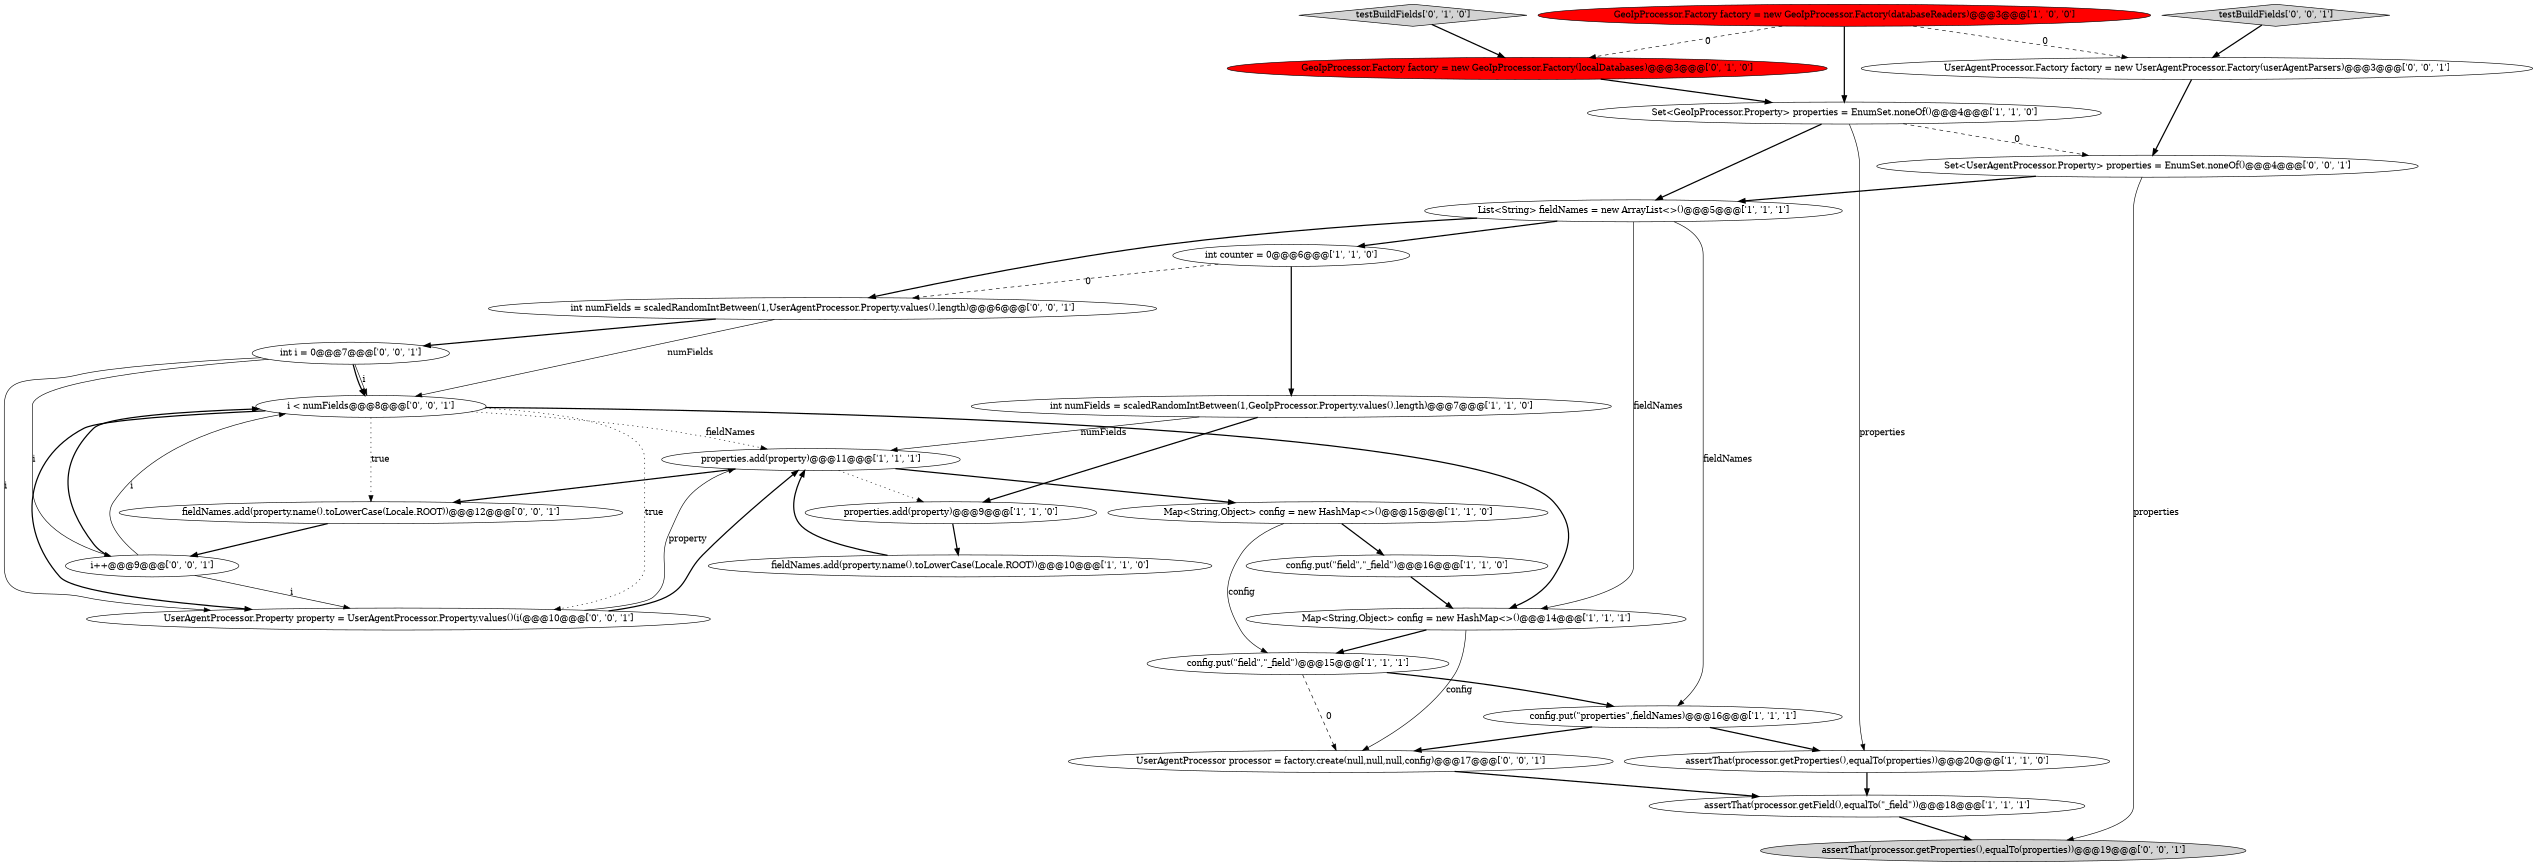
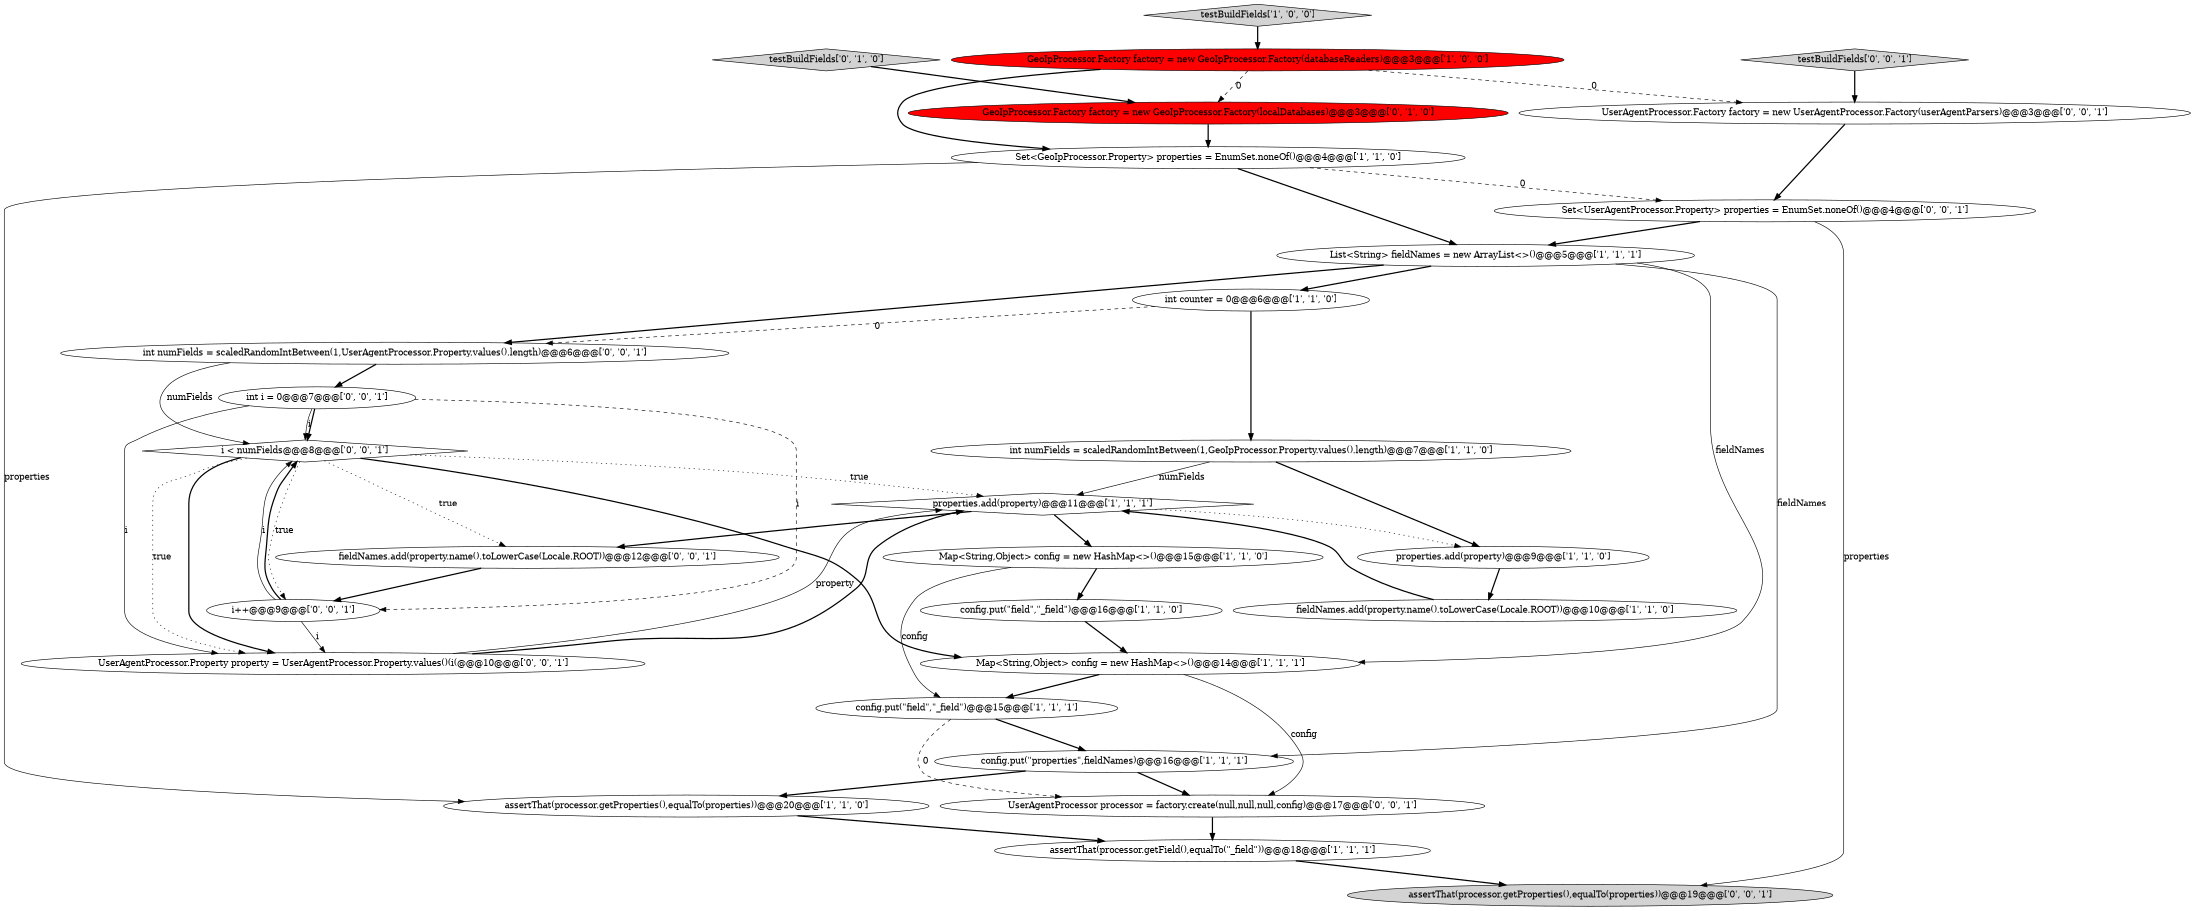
node "testBuildFields['1', '0', '0']": added
edge "int i = 0@@@7@@@['0', '0', '1']" -> "i++@@@9@@@['0', '0', '1']": style solid -> dashed
node "i < numFields@@@8@@@['0', '0', '1']": shape ellipse -> diamond
edge "i < numFields@@@8@@@['0', '0', '1']" -> "properties.add(property)@@@11@@@['1', '1', '1']": label "fieldNames" -> "true"
node "properties.add(property)@@@11@@@['1', '1', '1']": shape ellipse -> diamond
edge "i < numFields@@@8@@@['0', '0', '1']" -> "i++@@@9@@@['0', '0', '1']": added, label "true"
